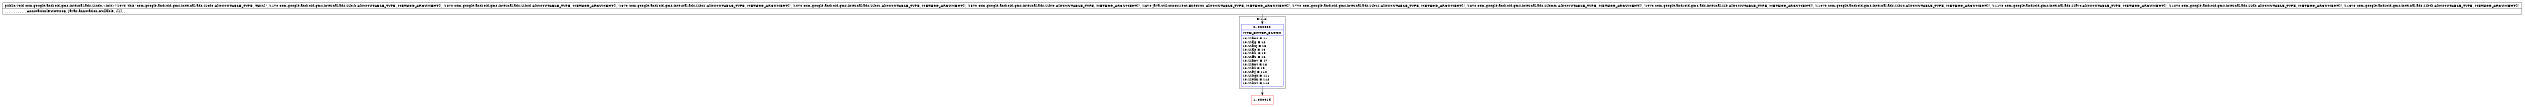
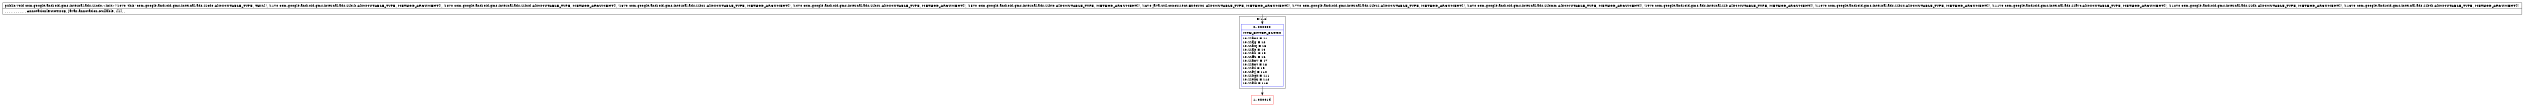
node "0: 0x0000": text "r0.zzbuz = r13" -> "r0.zzftk = r13"
